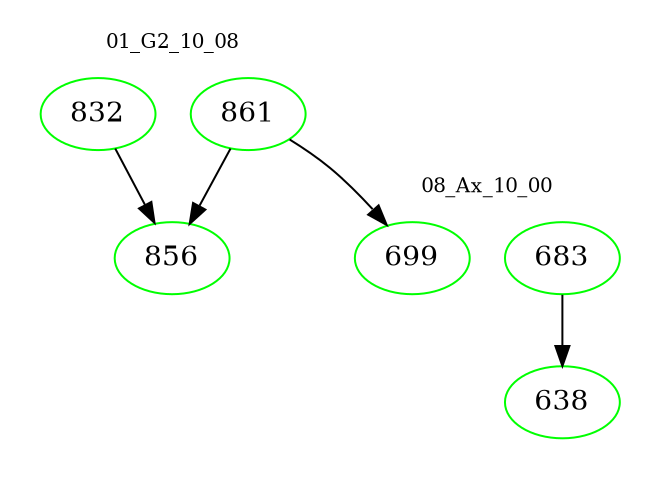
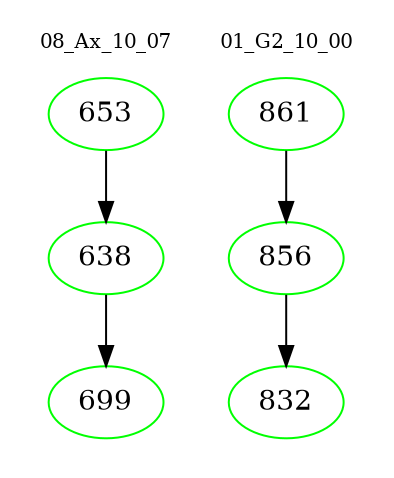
cluster "01_G2_10_08": label "01_G2_10_08" -> "01_G2_10_00"
edge "832" -> "856": reversed
cluster "08_Ax_10_00": label "08_Ax_10_00" -> "08_Ax_10_07"
edge "861" -> "699": now "638" -> "699"
node "683": label "683" -> "653"
